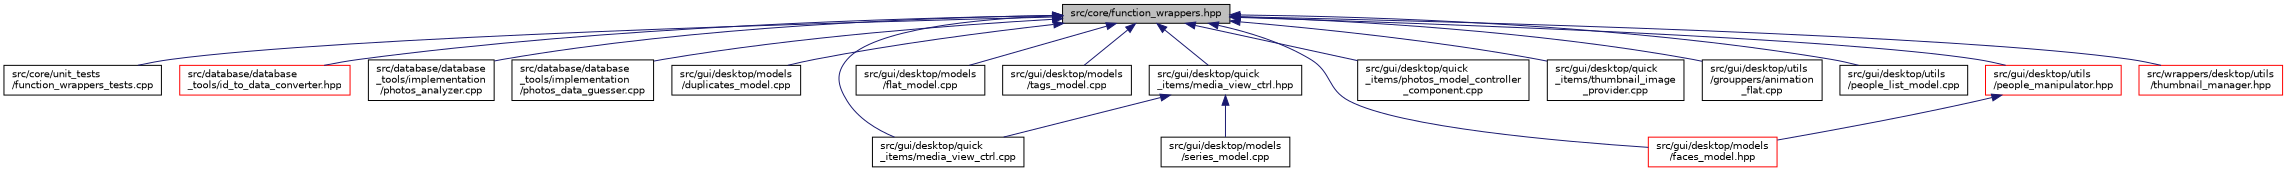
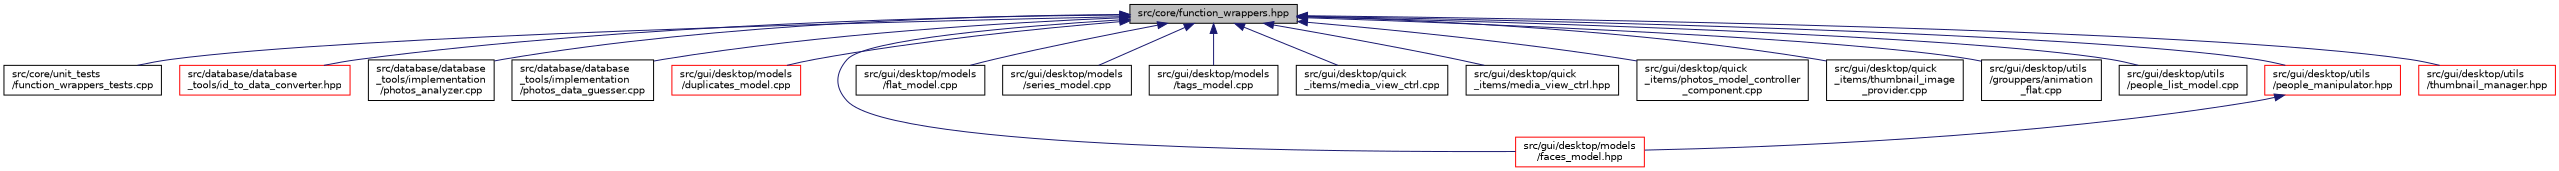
node "src/gui/desktop/models /duplicates_model.cpp": color black -> red
node "src/wrappers/desktop/utils /thumbnail_manager.hpp": label "src/wrappers/desktop/utils /thumbnail_manager.hpp" -> "src/gui/desktop/utils /thumbnail_manager.hpp"
edge "src/gui/desktop/quick _items/media_view_ctrl.cpp" -> "src/gui/desktop/quick _items/media_view_ctrl.hpp": removed
edge "src/gui/desktop/models /series_model.cpp" -> "src/gui/desktop/quick _items/media_view_ctrl.hpp": now "src/gui/desktop/models /series_model.cpp" -> "src/core/function_wrappers.hpp"
